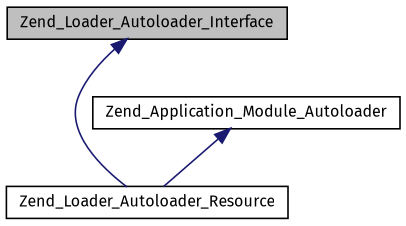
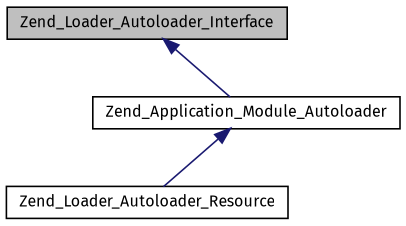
edge "Zend_Loader_Autoloader_Resource" -> "Zend_Loader_Autoloader_Interface": now "Zend_Application_Module_Autoloader" -> "Zend_Loader_Autoloader_Interface"
